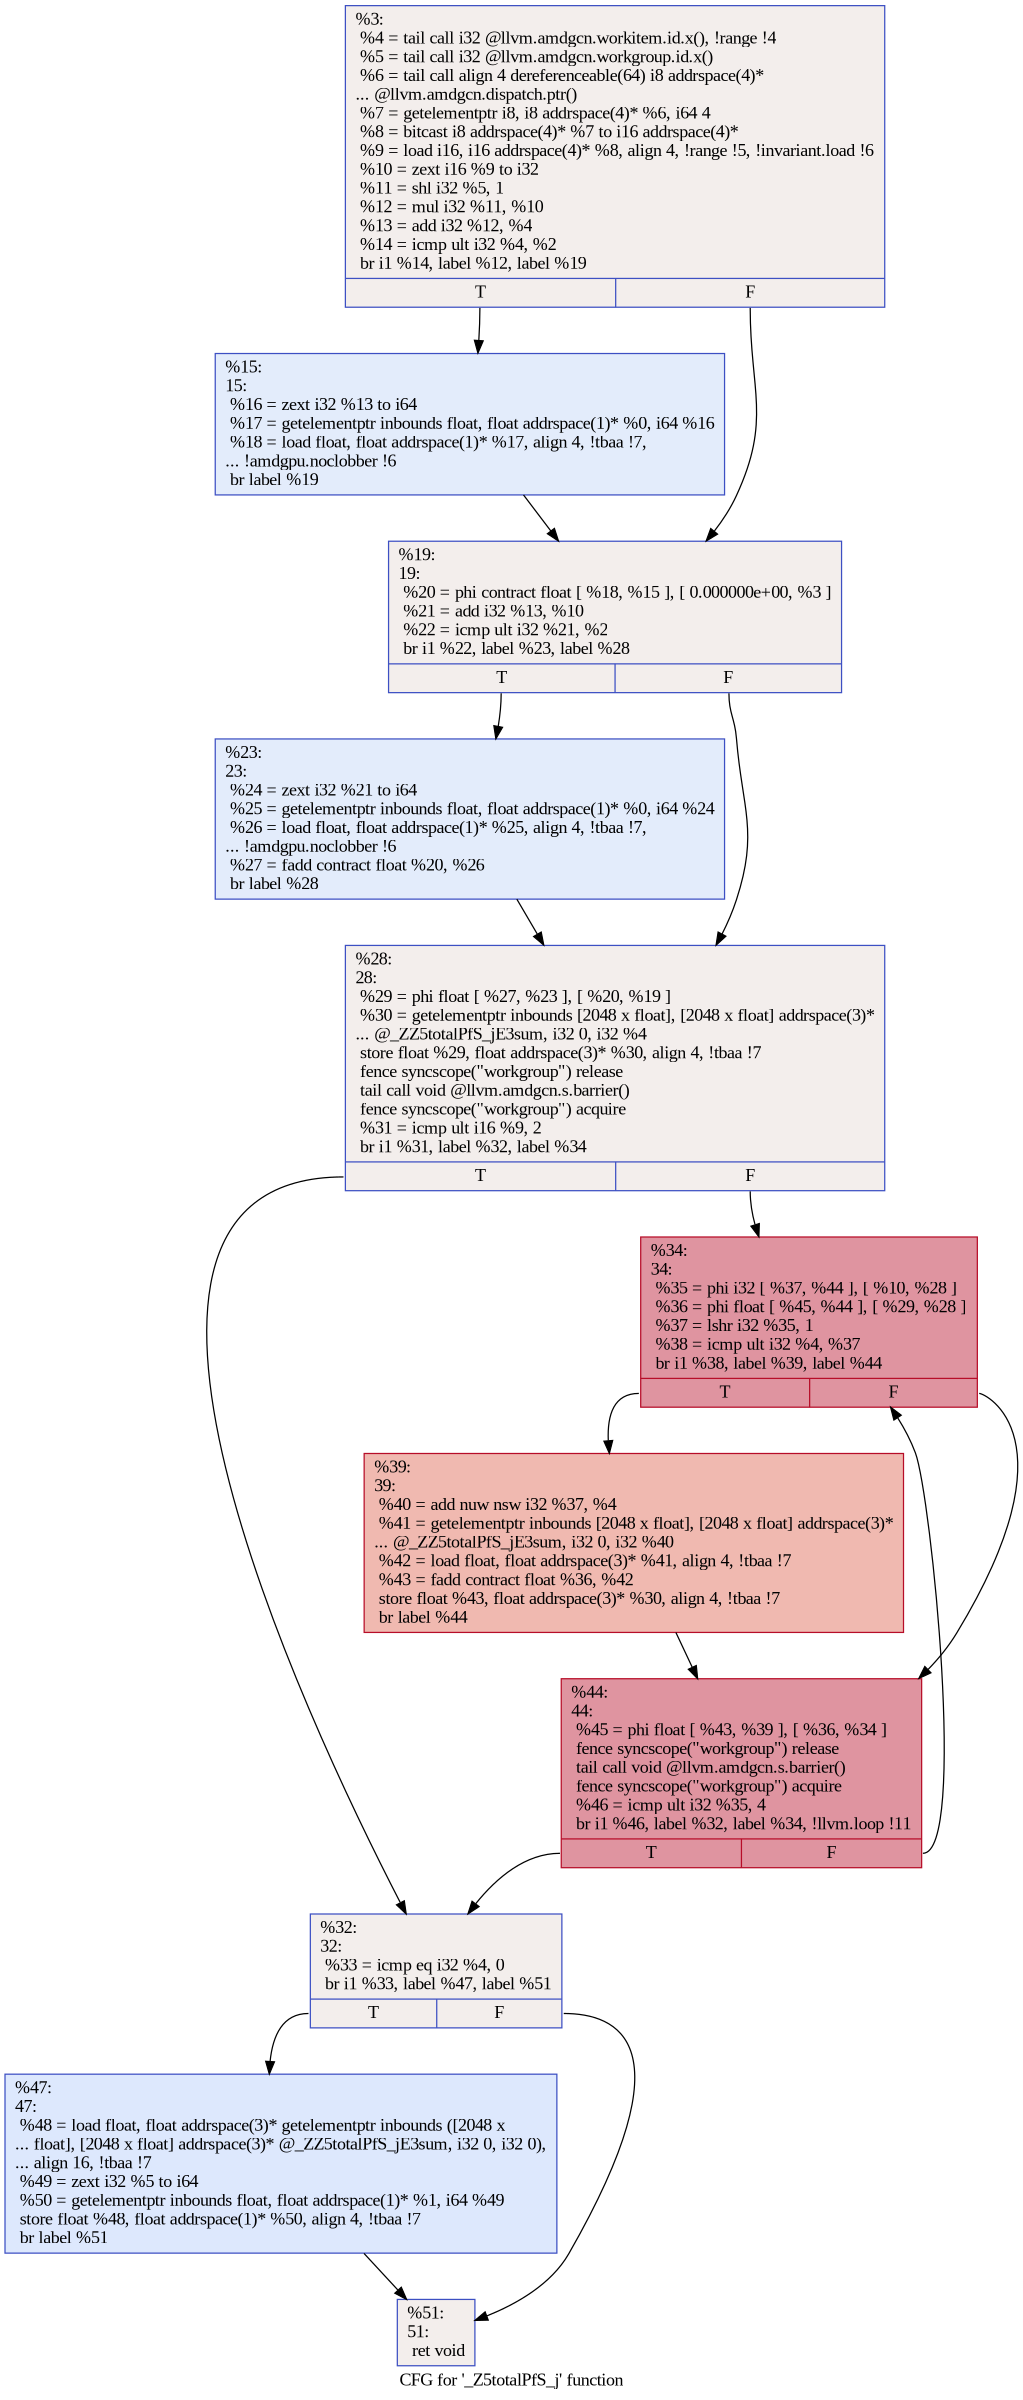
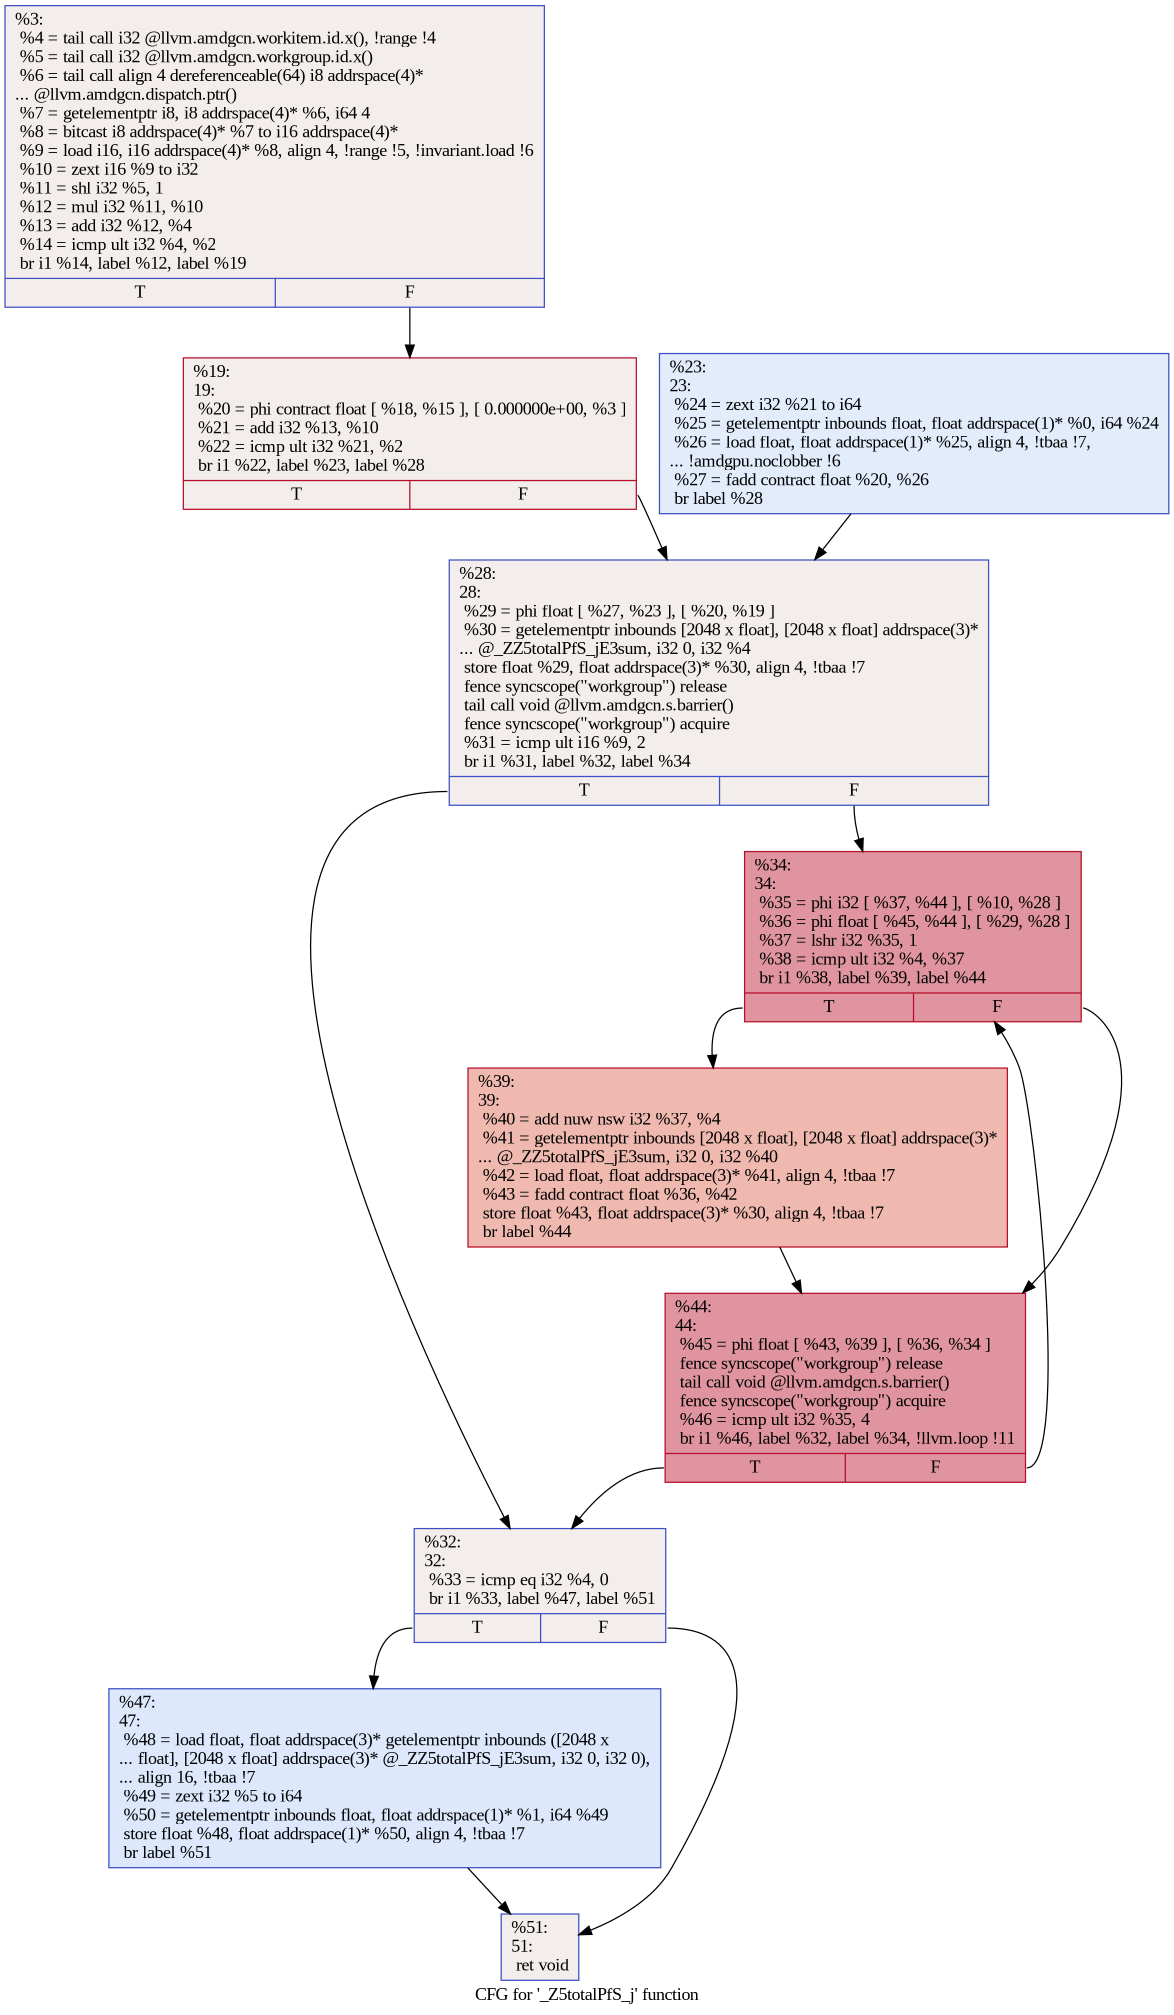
node "%15:": removed
node "%19:": color #3d50c3ff -> #b70d28ff
edge "%19:" -> "%23:": removed
